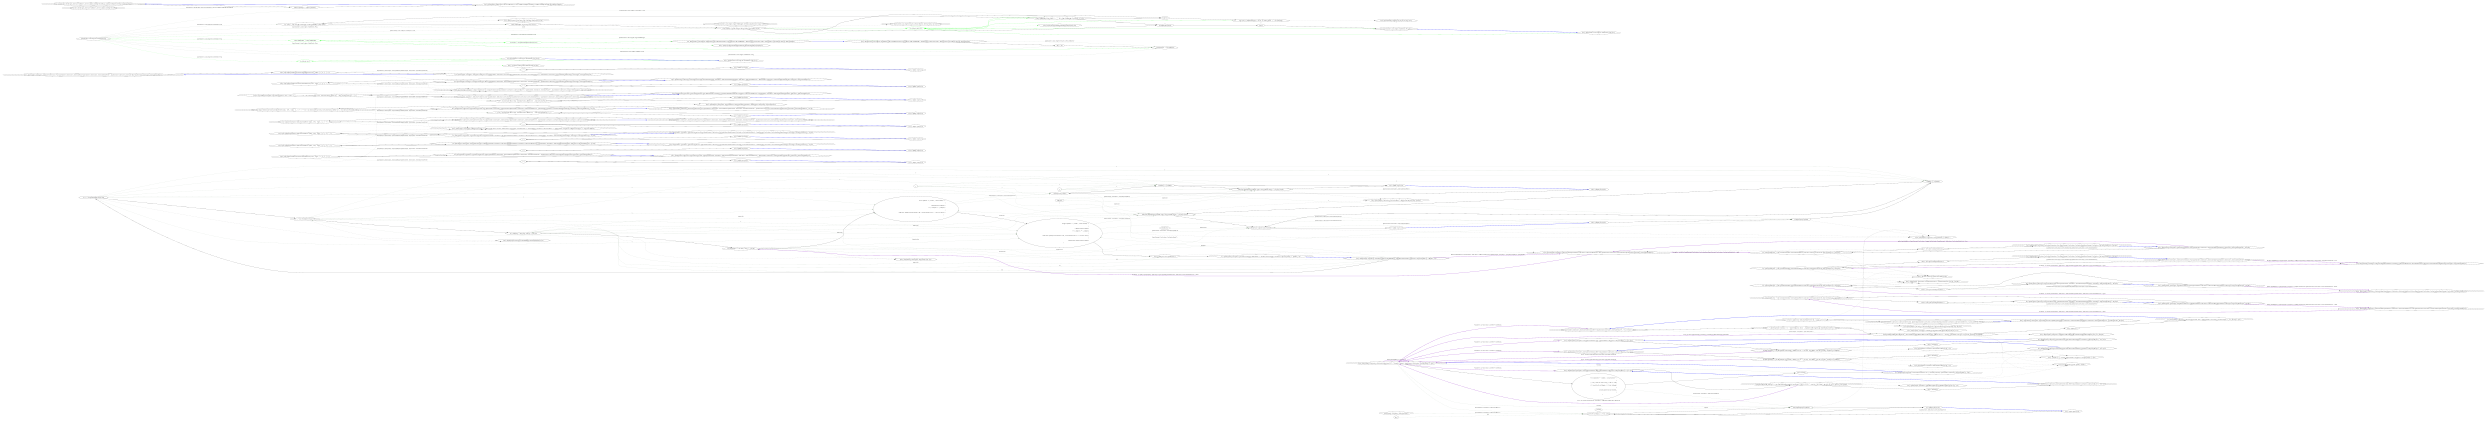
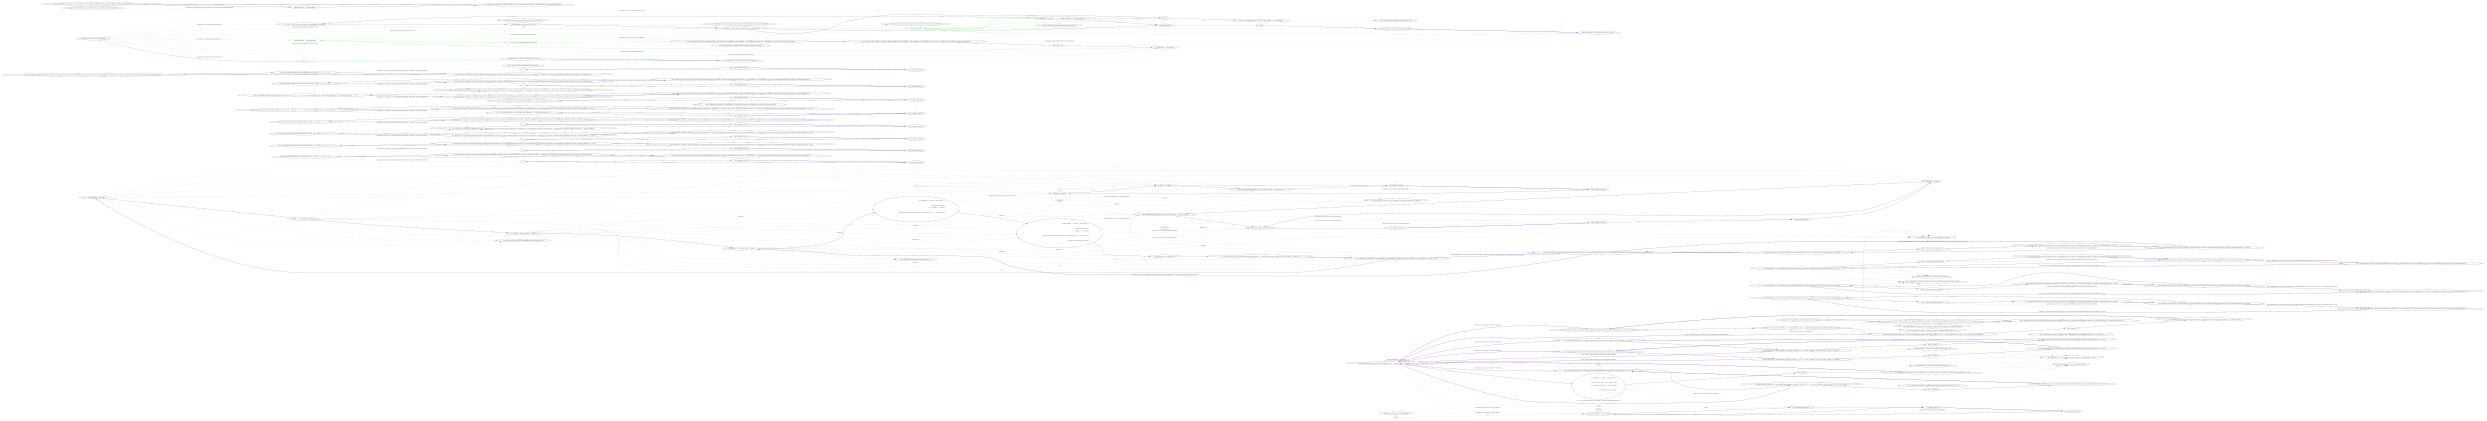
edge "QuantConnect.Lean.Engine.StateCheck.Ping" -> "_exitEvent.Set()": style dashed -> bold
